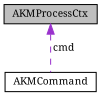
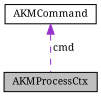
edge "AKMCommand" -> "AKMProcessCtx": reversed
